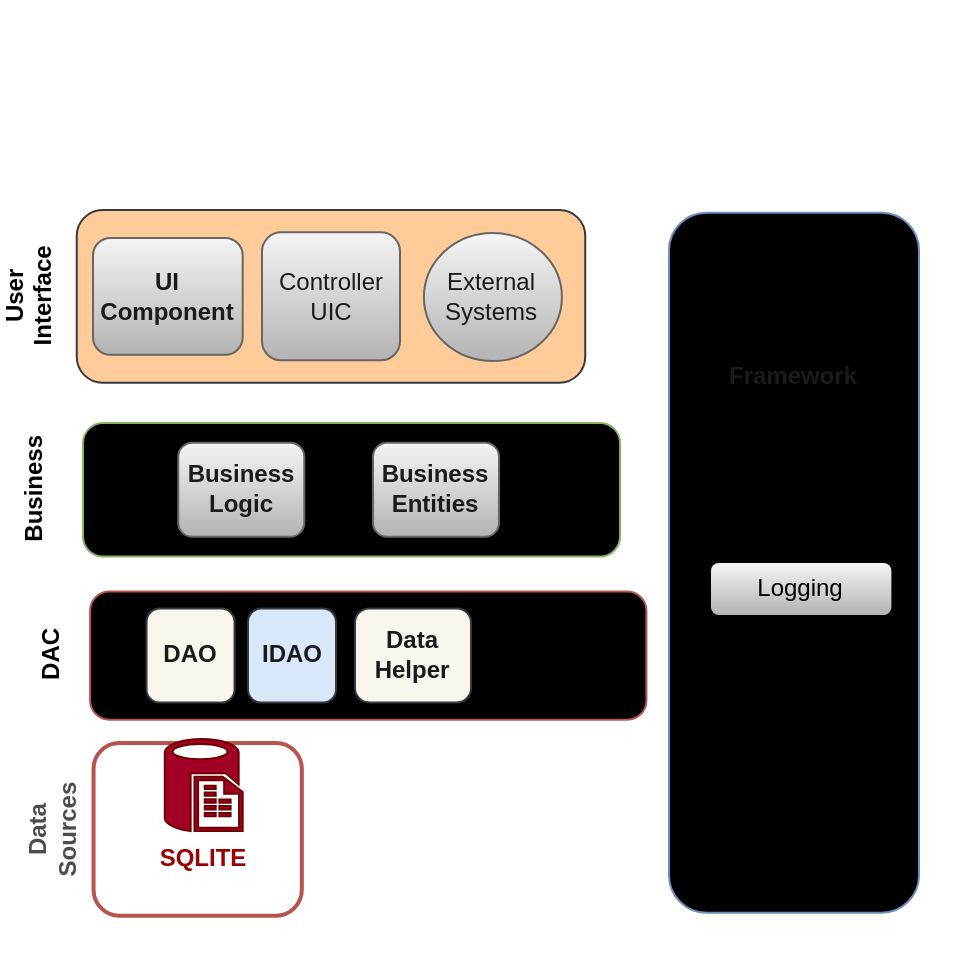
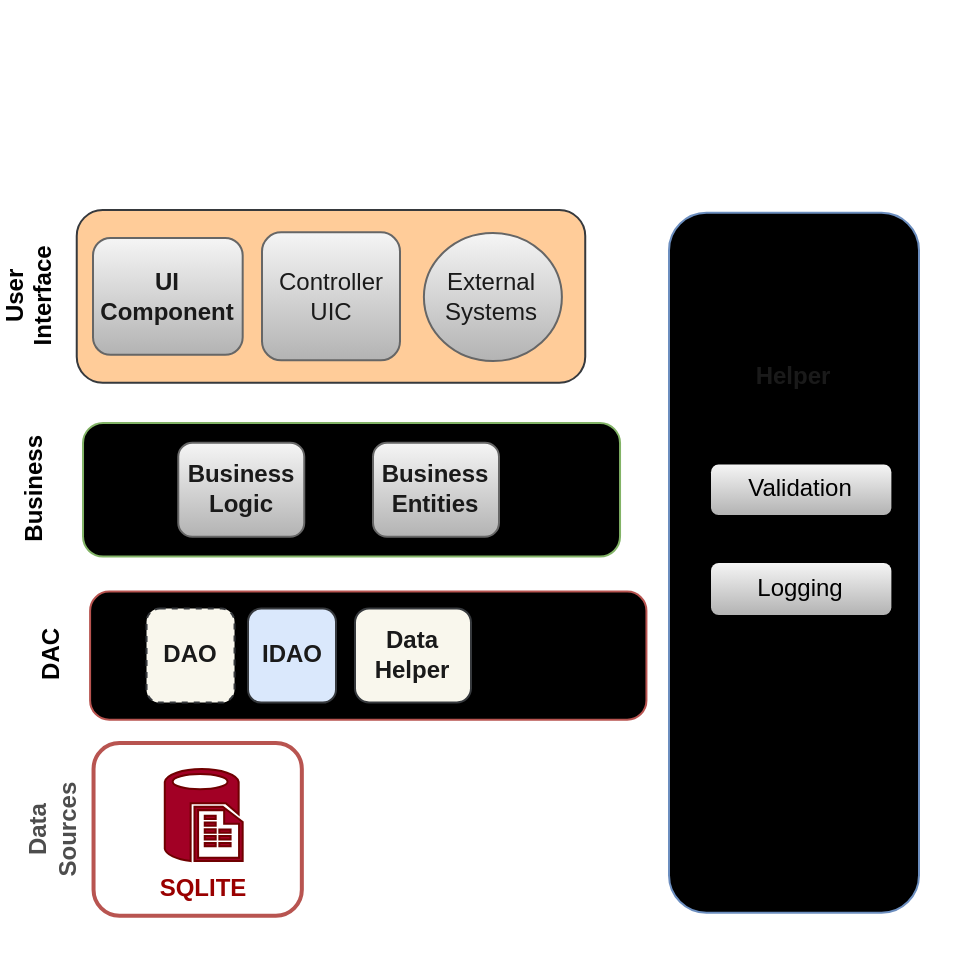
node "Validation": added
node "Framework": label "Framework" -> "Helper"
node "DAO": style solid -> dashed
node "SQLITE": moved (204, 785) -> (204, 815)
